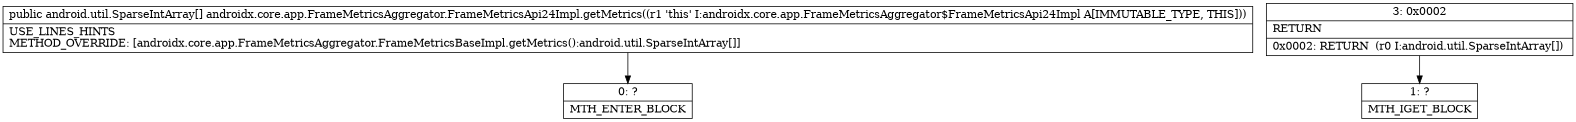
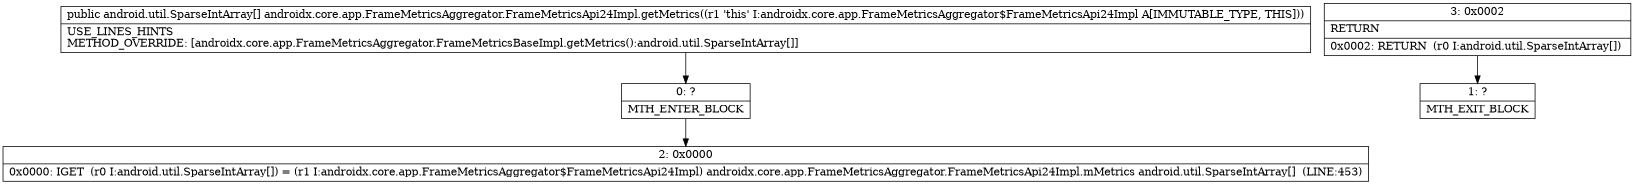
node "1: ?": text "MTH_IGET_BLOCK" -> "MTH_EXIT_BLOCK"
node "2: 0x0000": added
